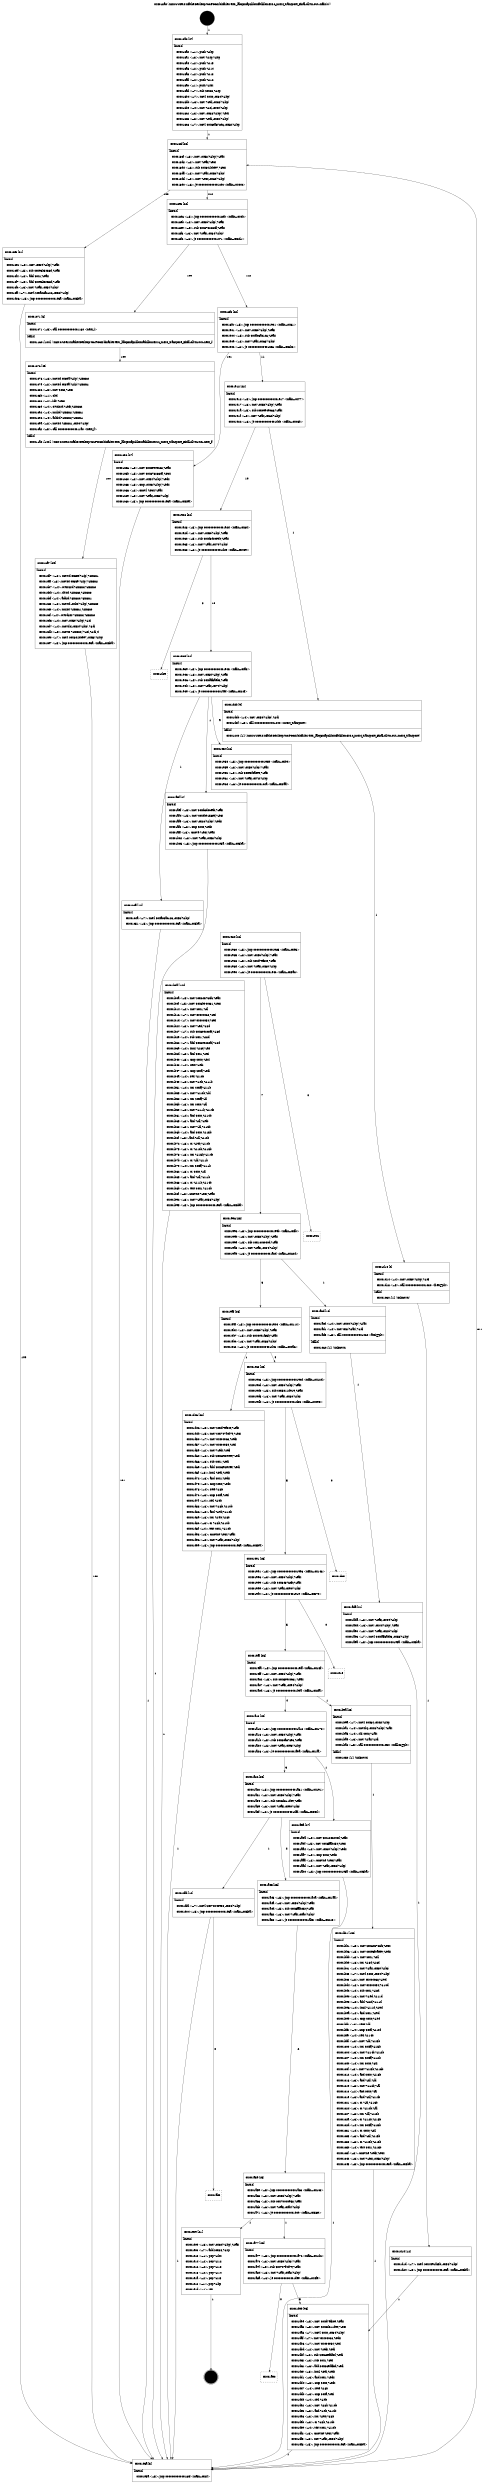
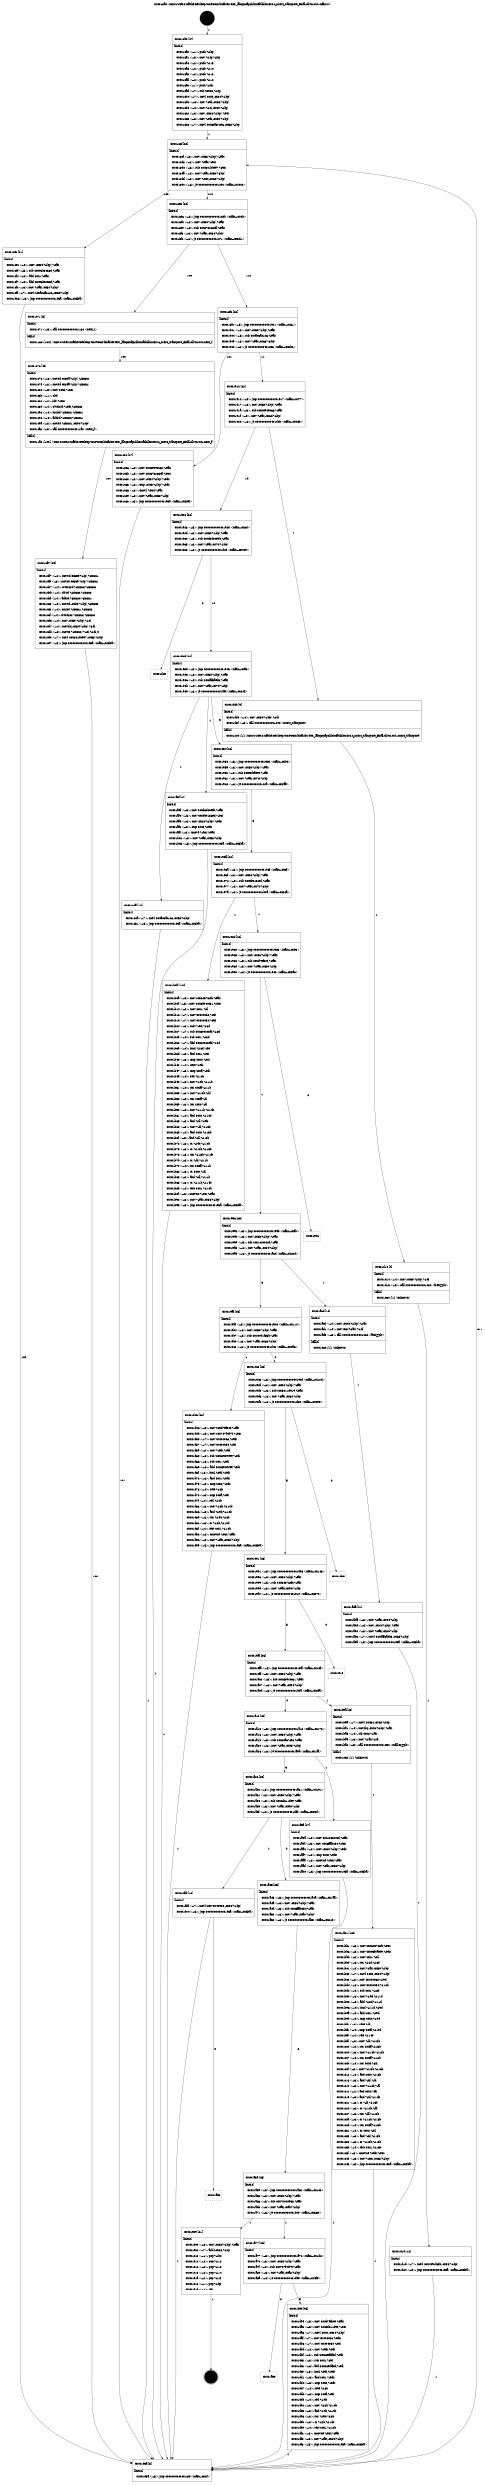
node "0x40196a [22]": added
edge "0x401d1d [12]" -> "0x401d9e [95]": now "0x401d1d [12]" -> "0x401e5a [5]"
